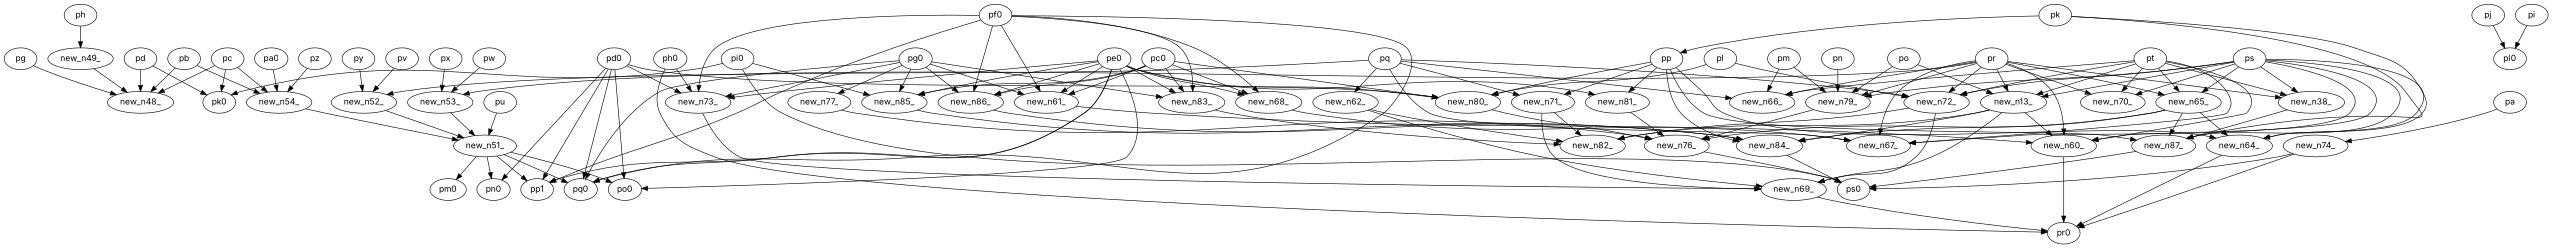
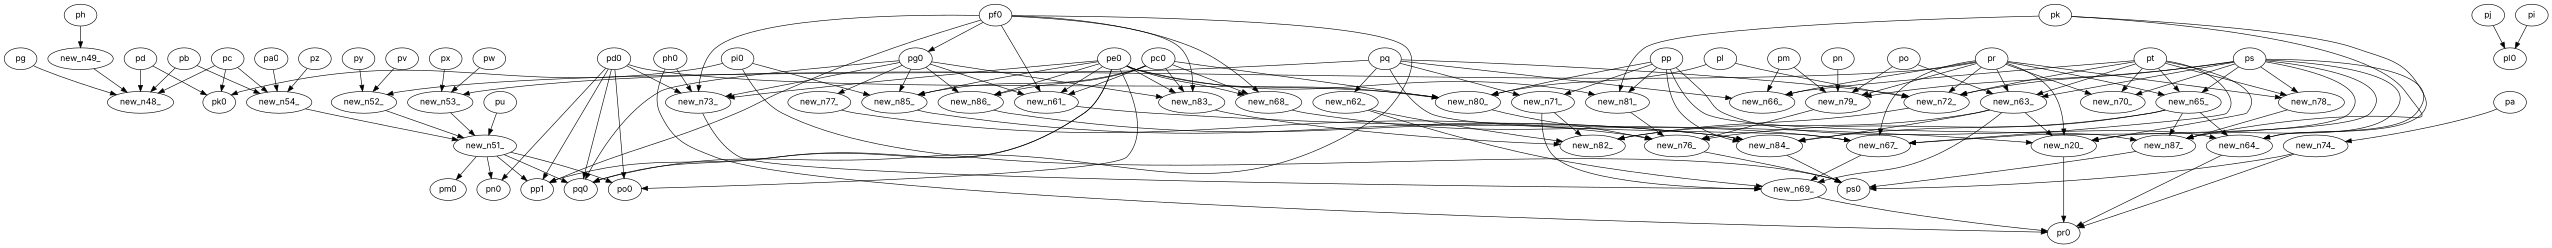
edge "pk" -> "pp": now "pk" -> "new_n81_"
edge "pf0" -> "new_n86_": now "pf0" -> "pg0"
node "new_n13_": label "new_n13_" -> "new_n63_"
node "new_n38_": label "new_n38_" -> "new_n78_"
node "new_n60_": label "new_n60_" -> "new_n20_"
edge "new_n72_" -> "new_n69_": now "new_n67_" -> "new_n69_"
